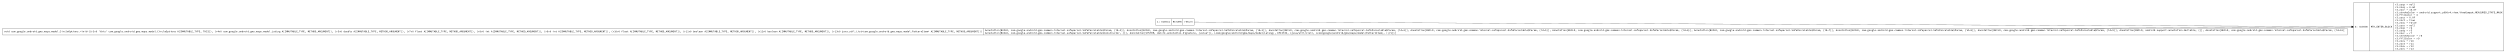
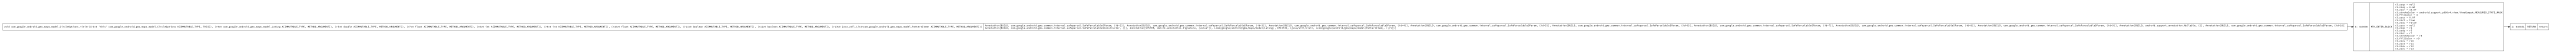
edge "1: 0x0031" -> "0: 0x0000": reversed
